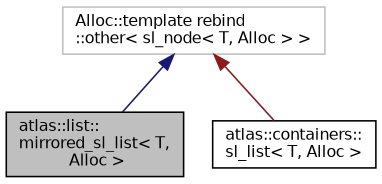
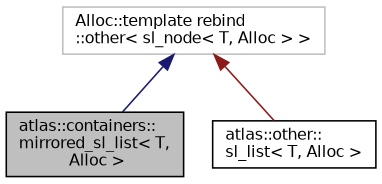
node "atlas::list:: mirrored_sl_list< T, Alloc >": label "atlas::list:: mirrored_sl_list< T, Alloc >" -> "atlas::containers:: mirrored_sl_list< T, Alloc >"
node "atlas::containers:: sl_list< T, Alloc >": label "atlas::containers:: sl_list< T, Alloc >" -> "atlas::other:: sl_list< T, Alloc >"
